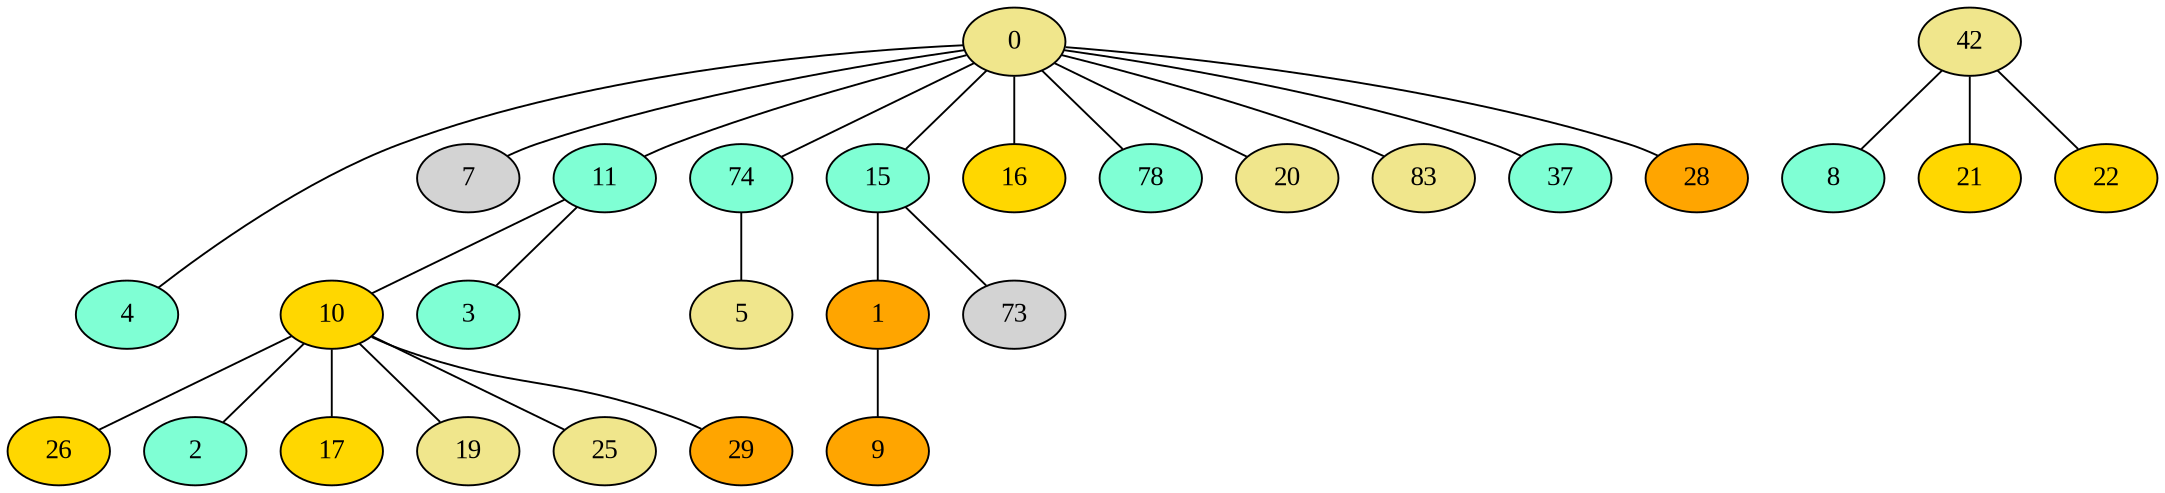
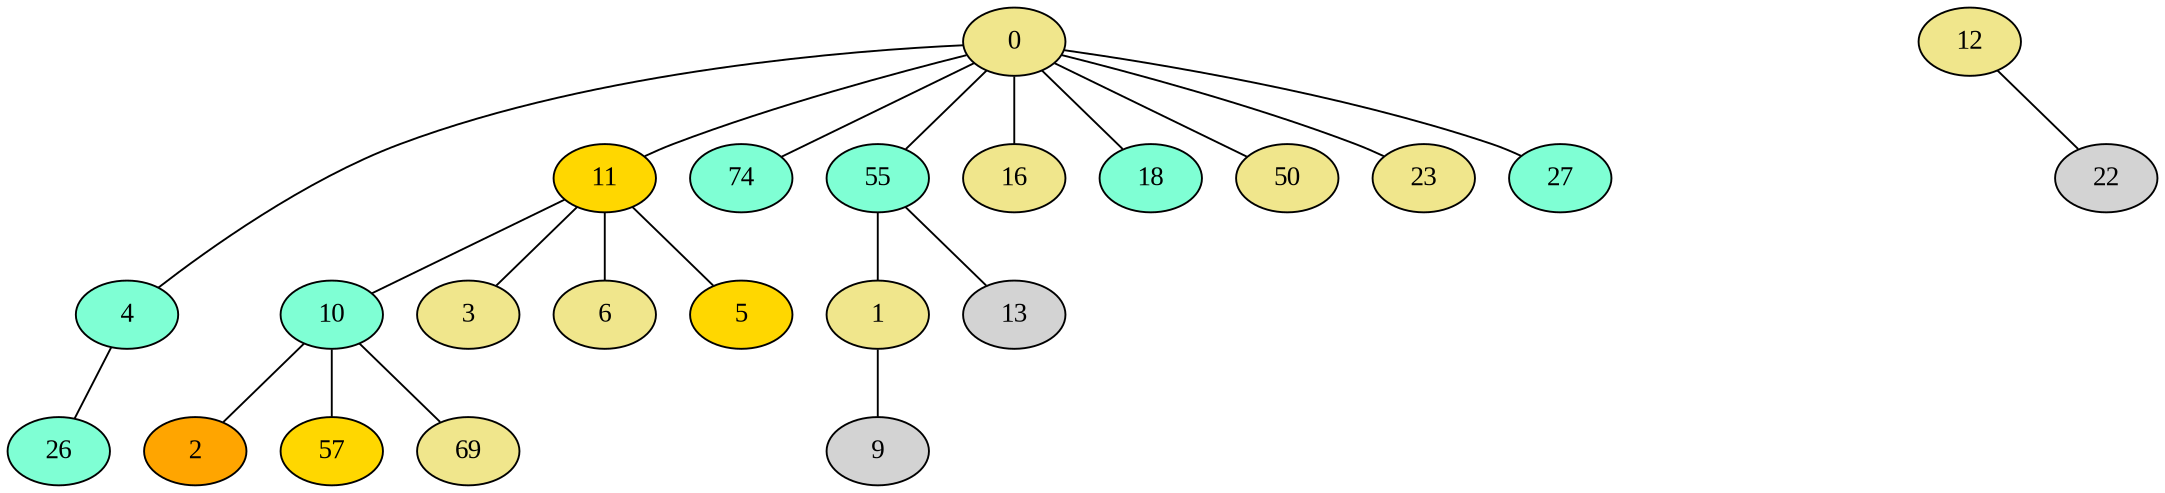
node "42": label "42" -> "12"
node "7": removed
node "11": fillcolor aquamarine -> gold
node "15": label "15" -> "55"
node "16": fillcolor gold -> khaki
node "78": label "78" -> "18"
node "20": label "20" -> "50"
node "83": label "83" -> "23"
node "37": label "37" -> "27"
node "28": removed
node "8": removed
node "21": removed
node "22": fillcolor gold -> lightgrey
edge "74" -- "5": now "11" -- "5"
node "10": fillcolor gold -> aquamarine
node "3": fillcolor aquamarine -> khaki
node "6": added
node "5": fillcolor khaki -> gold
node "1": fillcolor orange -> khaki
node "73": label "73" -> "13"
edge "10" -- "26": now "4" -- "26"
node "26": fillcolor gold -> aquamarine
node "2": fillcolor aquamarine -> orange
node "17": label "17" -> "57"
node "19": label "19" -> "69"
node "25": removed
node "29": removed
node "9": fillcolor orange -> lightgrey
